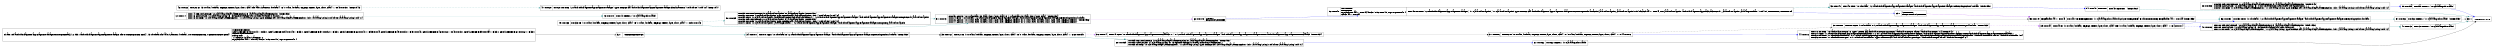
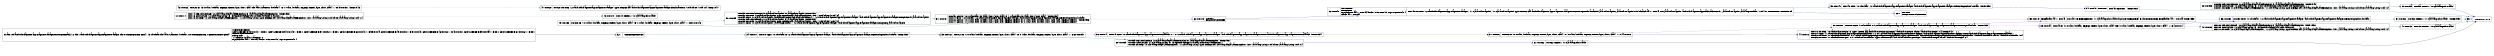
node "63: ?": text "SYNTHETIC" -> "INVOKE"
edge "63: ?" -> "55: 0x004f": now "38: 0x0008" -> "55: 0x004f"
